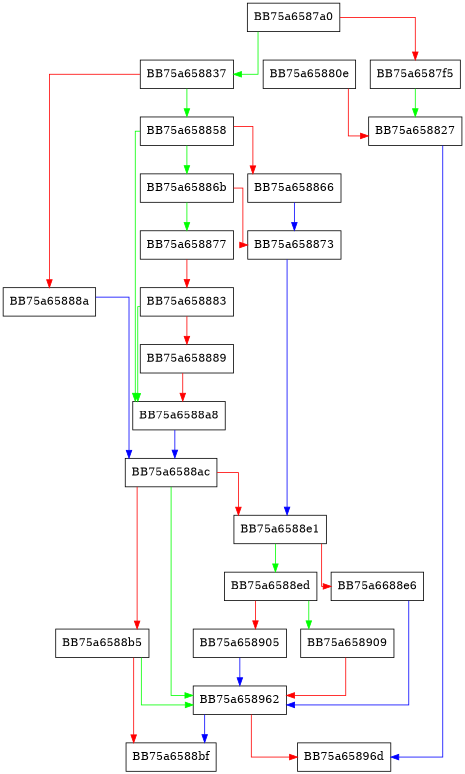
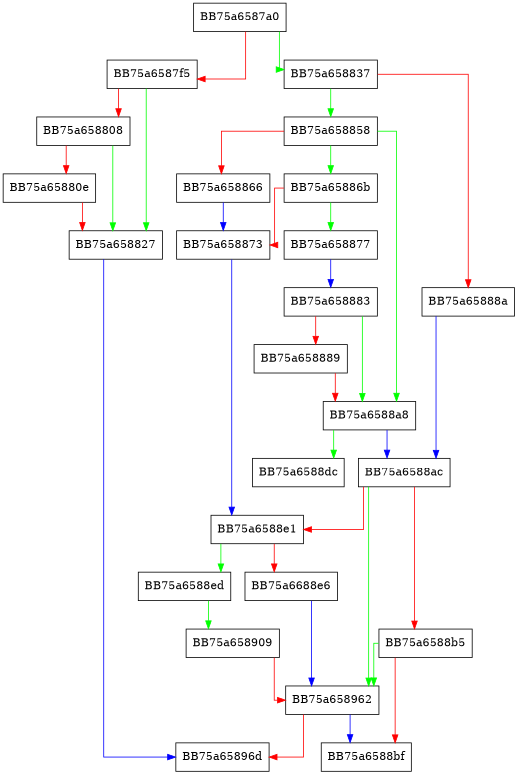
node "BB75a658808": added
edge "BB75a658877" -> "BB75a658883": color red -> blue
node "BB75a6588dc": added
node "BB75a658905": removed
